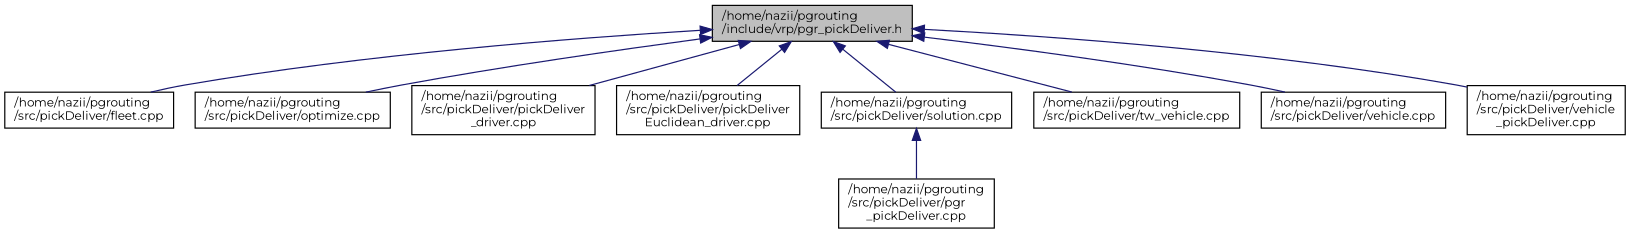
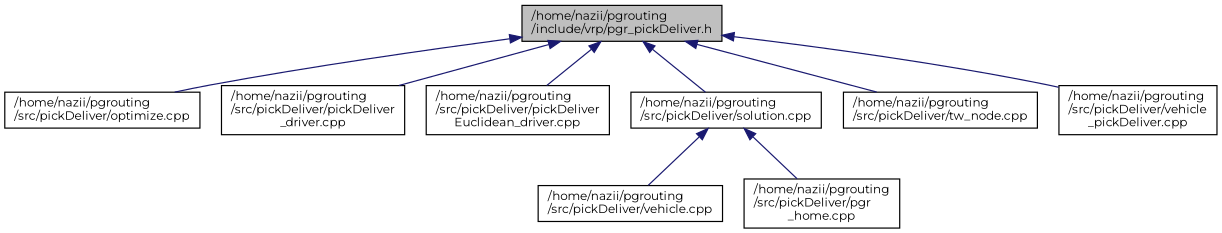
edge "/home/nazii/pgrouting /src/pickDeliver/vehicle.cpp" -> "/home/nazii/pgrouting /include/vrp/pgr_pickDeliver.h": now "/home/nazii/pgrouting /src/pickDeliver/vehicle.cpp" -> "/home/nazii/pgrouting /src/pickDeliver/solution.cpp"
node "/home/nazii/pgrouting /src/pickDeliver/fleet.cpp": removed
node "/home/nazii/pgrouting /src/pickDeliver/tw_vehicle.cpp": label "/home/nazii/pgrouting /src/pickDeliver/tw_vehicle.cpp" -> "/home/nazii/pgrouting /src/pickDeliver/tw_node.cpp"
node "/home/nazii/pgrouting /src/pickDeliver/pgr _pickDeliver.cpp": label "/home/nazii/pgrouting /src/pickDeliver/pgr _pickDeliver.cpp" -> "/home/nazii/pgrouting /src/pickDeliver/pgr _home.cpp"
